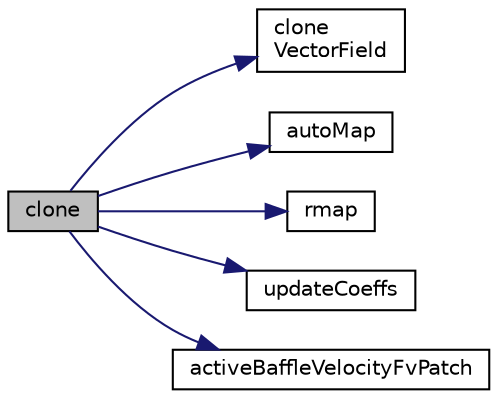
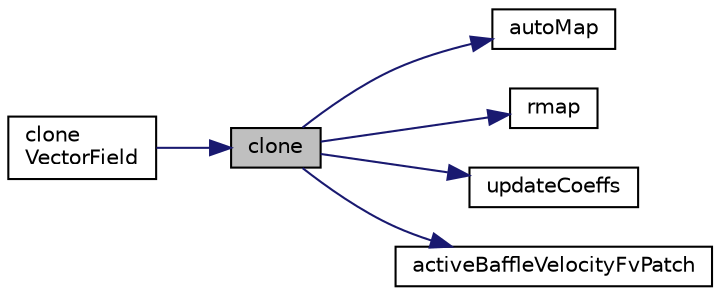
edge "clone" -> "clone VectorField": reversed
